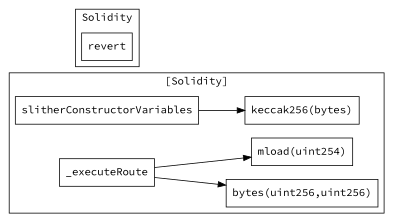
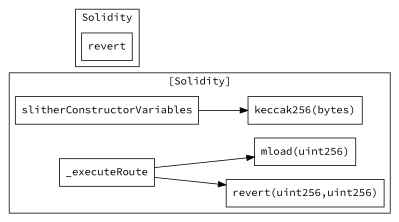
node "mload(uint254)": label "mload(uint254)" -> "mload(uint256)"
node "bytes(uint256,uint256)": label "bytes(uint256,uint256)" -> "revert(uint256,uint256)"
